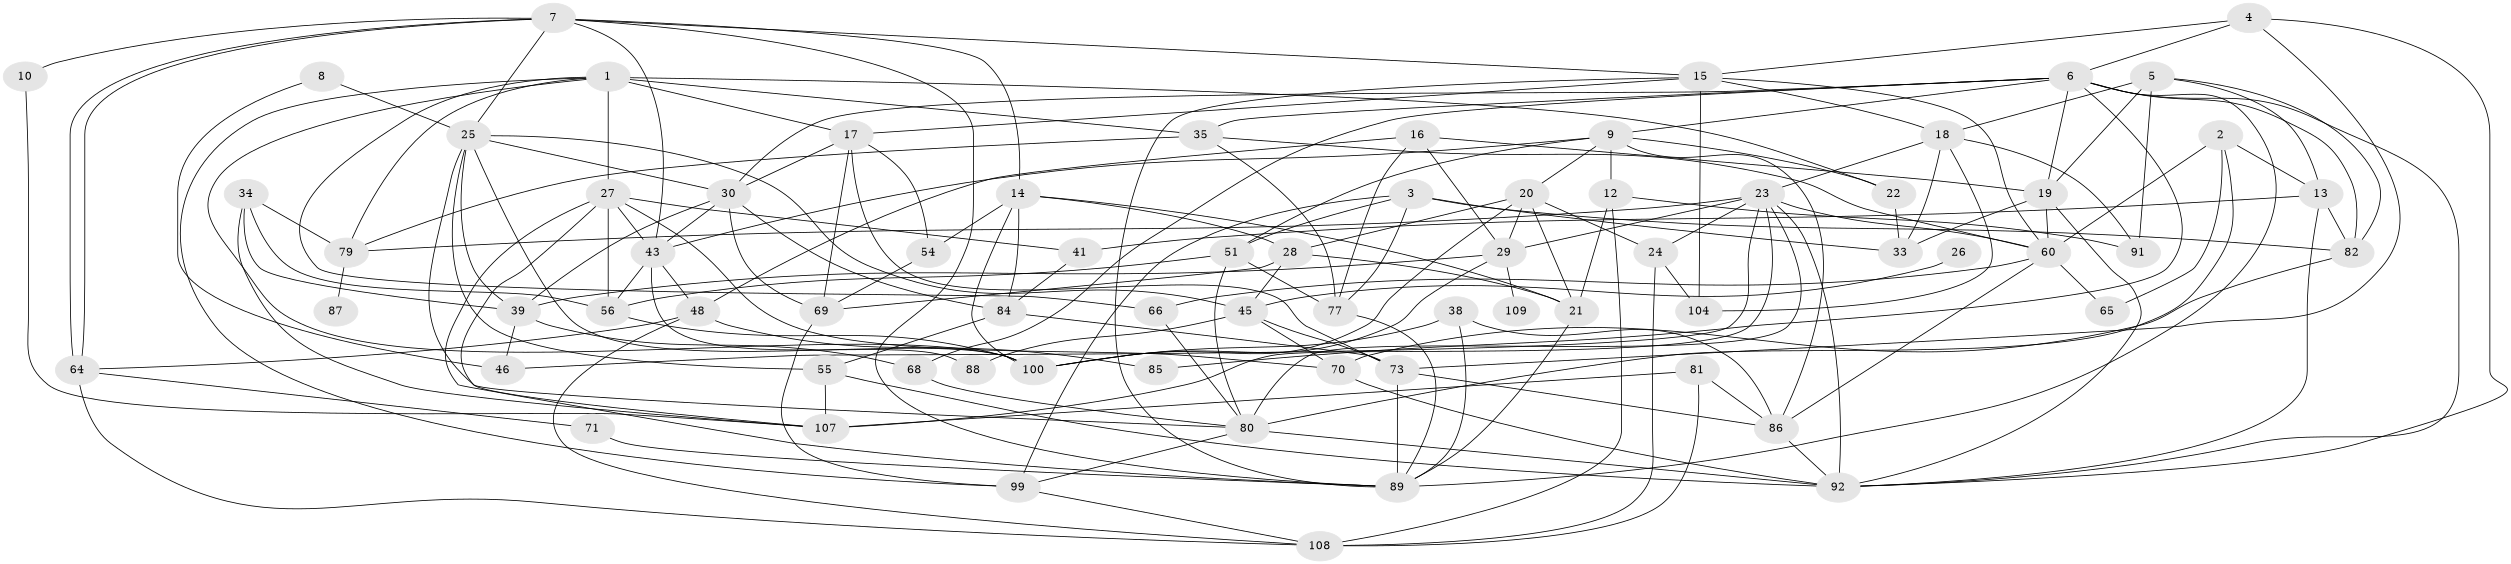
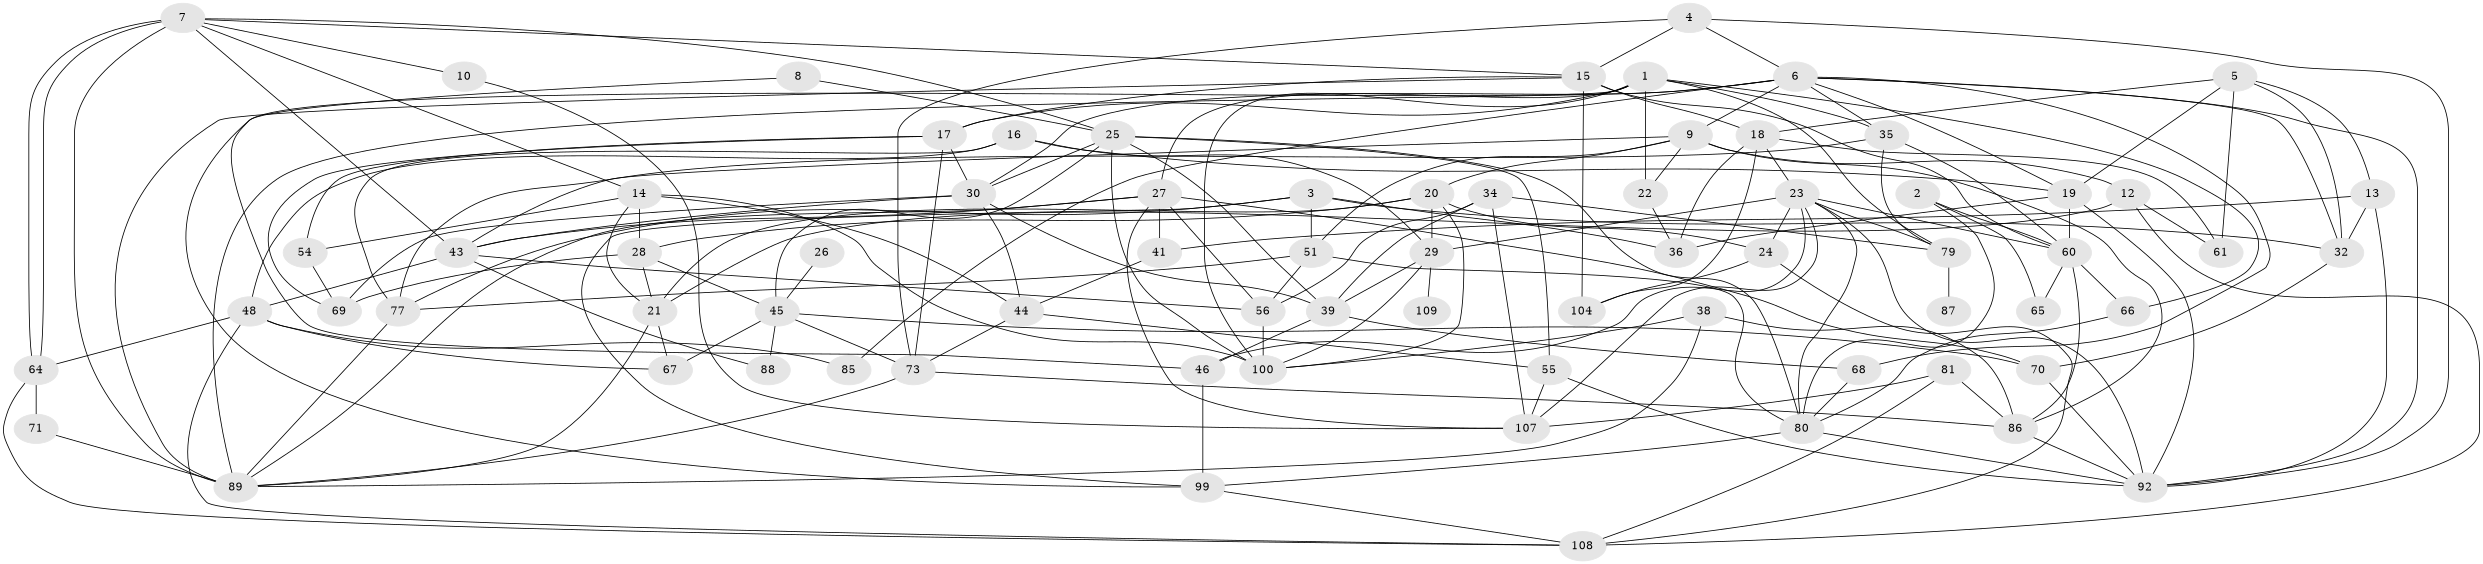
edge "2" -- "13": removed
node "33": label "33" -> "36"
node "91": label "91" -> "61"
node "82": label "82" -> "32"
node "84": label "84" -> "44"
node "67": added
edge "69" -- "99": now "46" -- "99"
